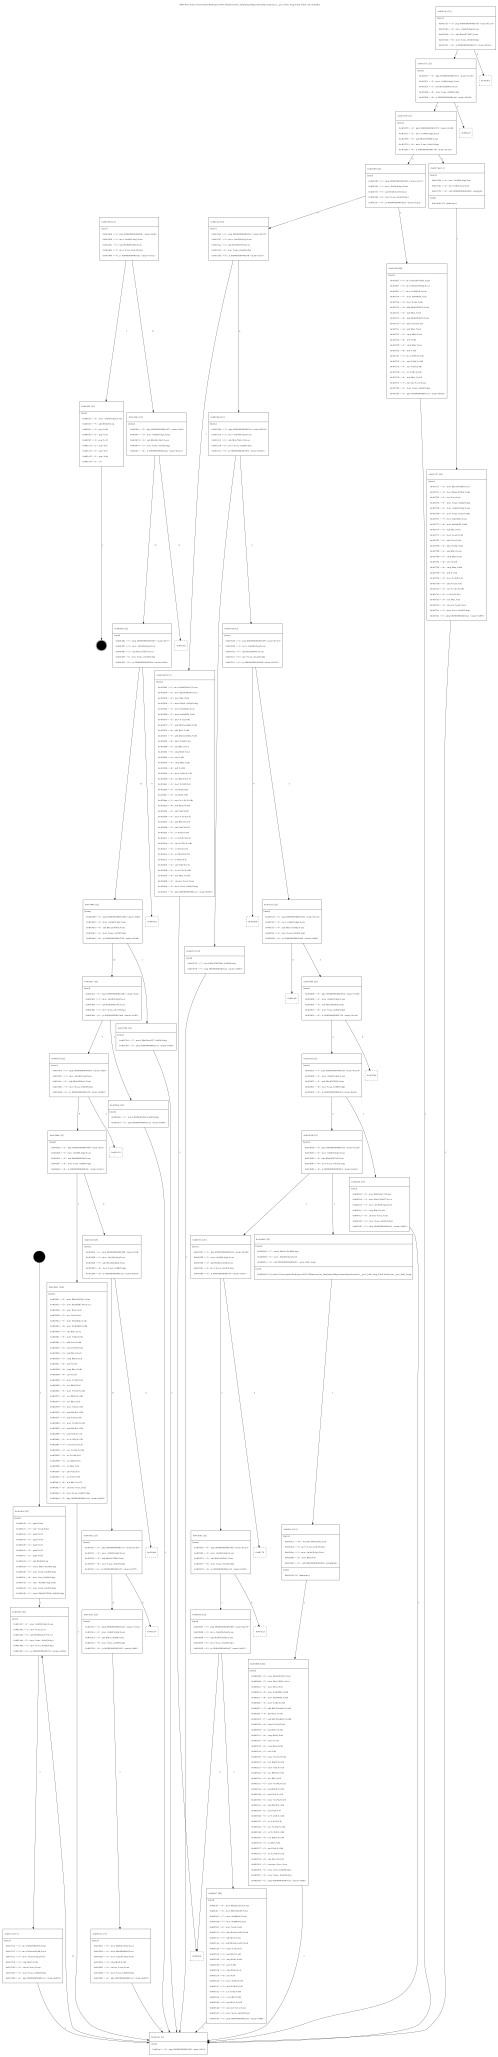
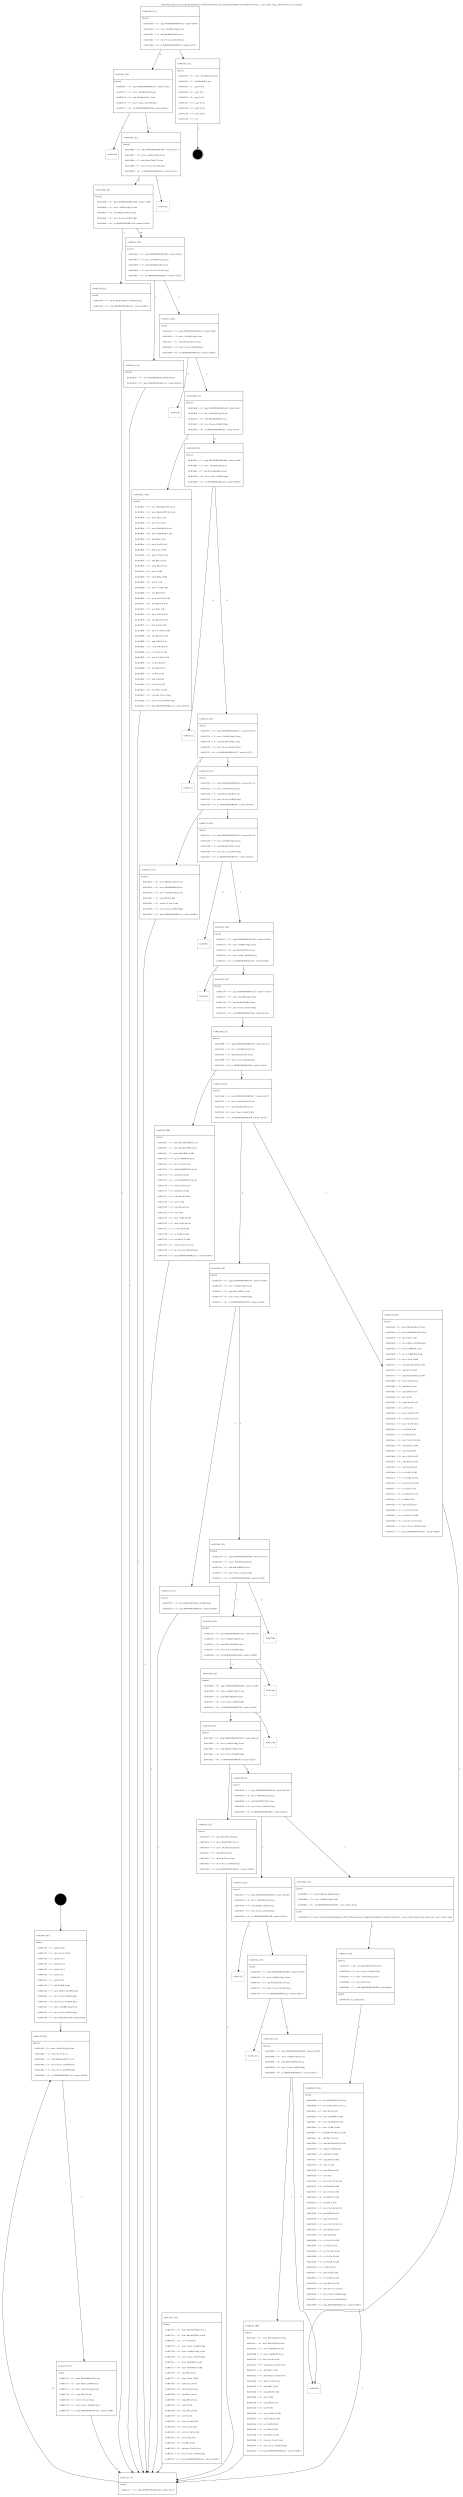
node "0x40174a [13]": removed
edge "0x401525 [25]" -> "0x40153e [25]": added, label "7"
